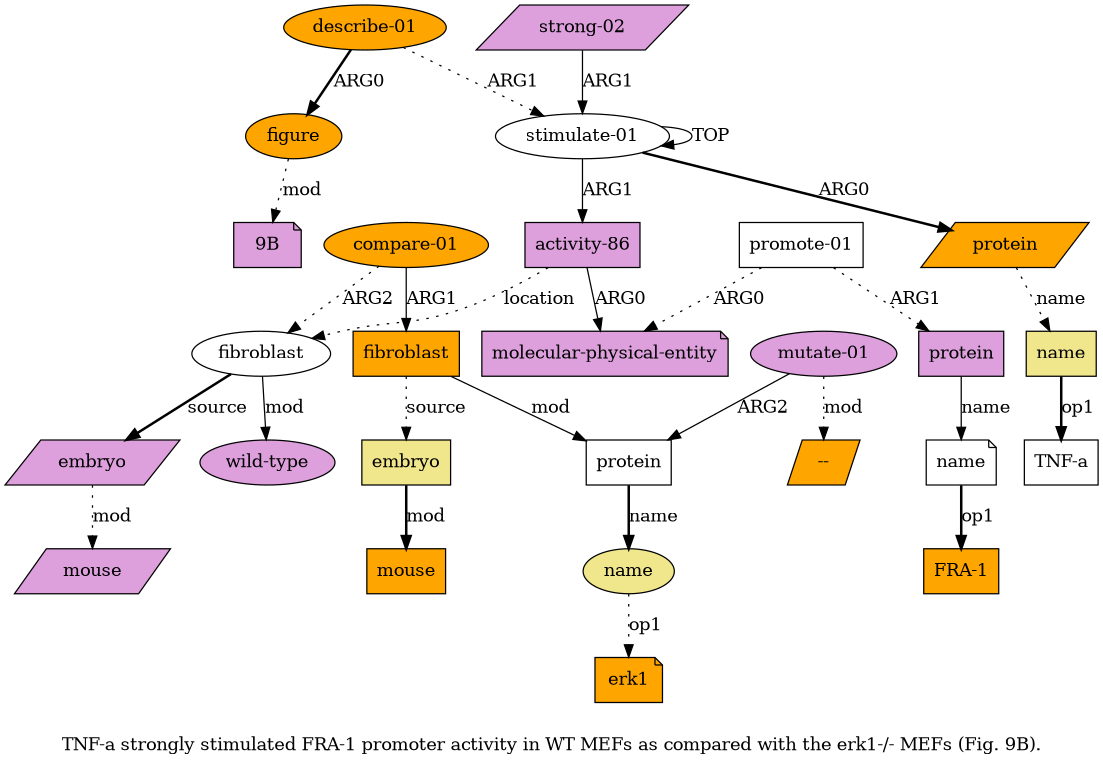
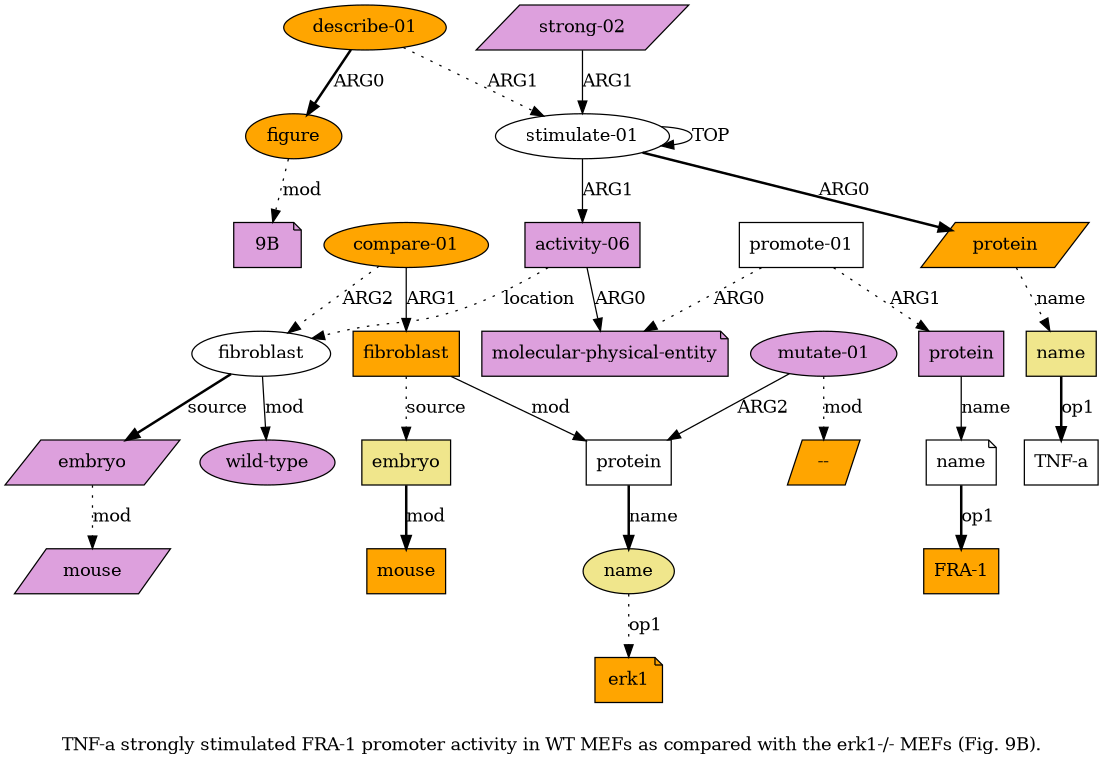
node "activity-86": label "activity-86" -> "activity-06"
